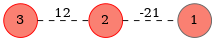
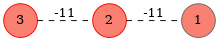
edge "3" -- "2": label "12" -> "-11"
edge "2" -- "1": label "-21" -> "-11"
